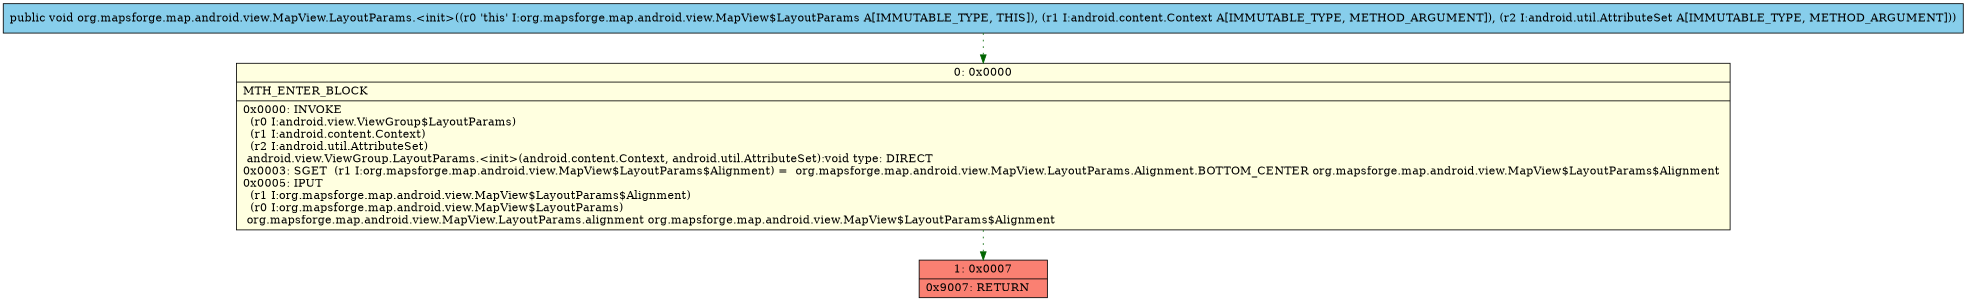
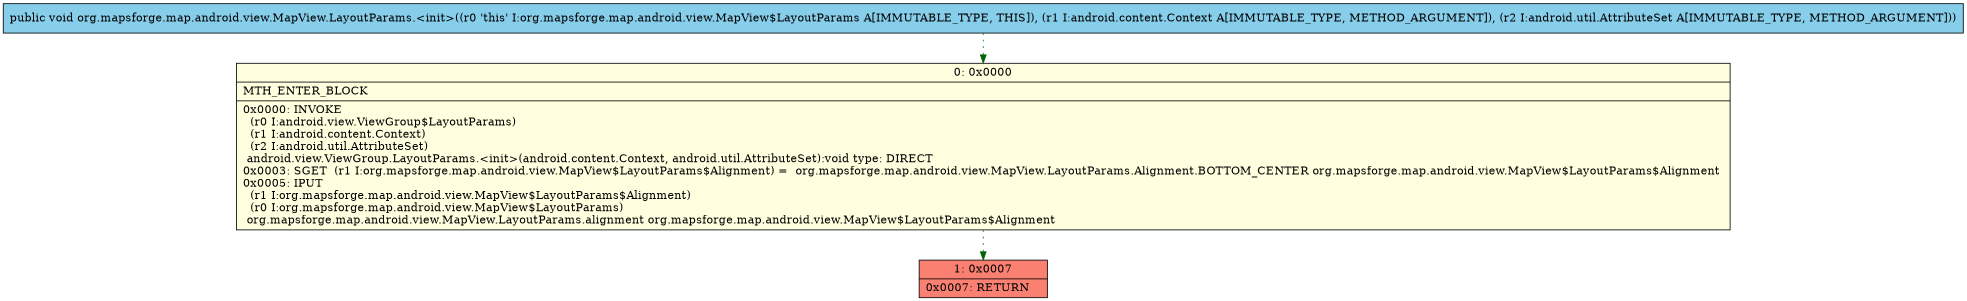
node "1: 0x0007": text "0x9007: RETURN" -> "0x0007: RETURN"
